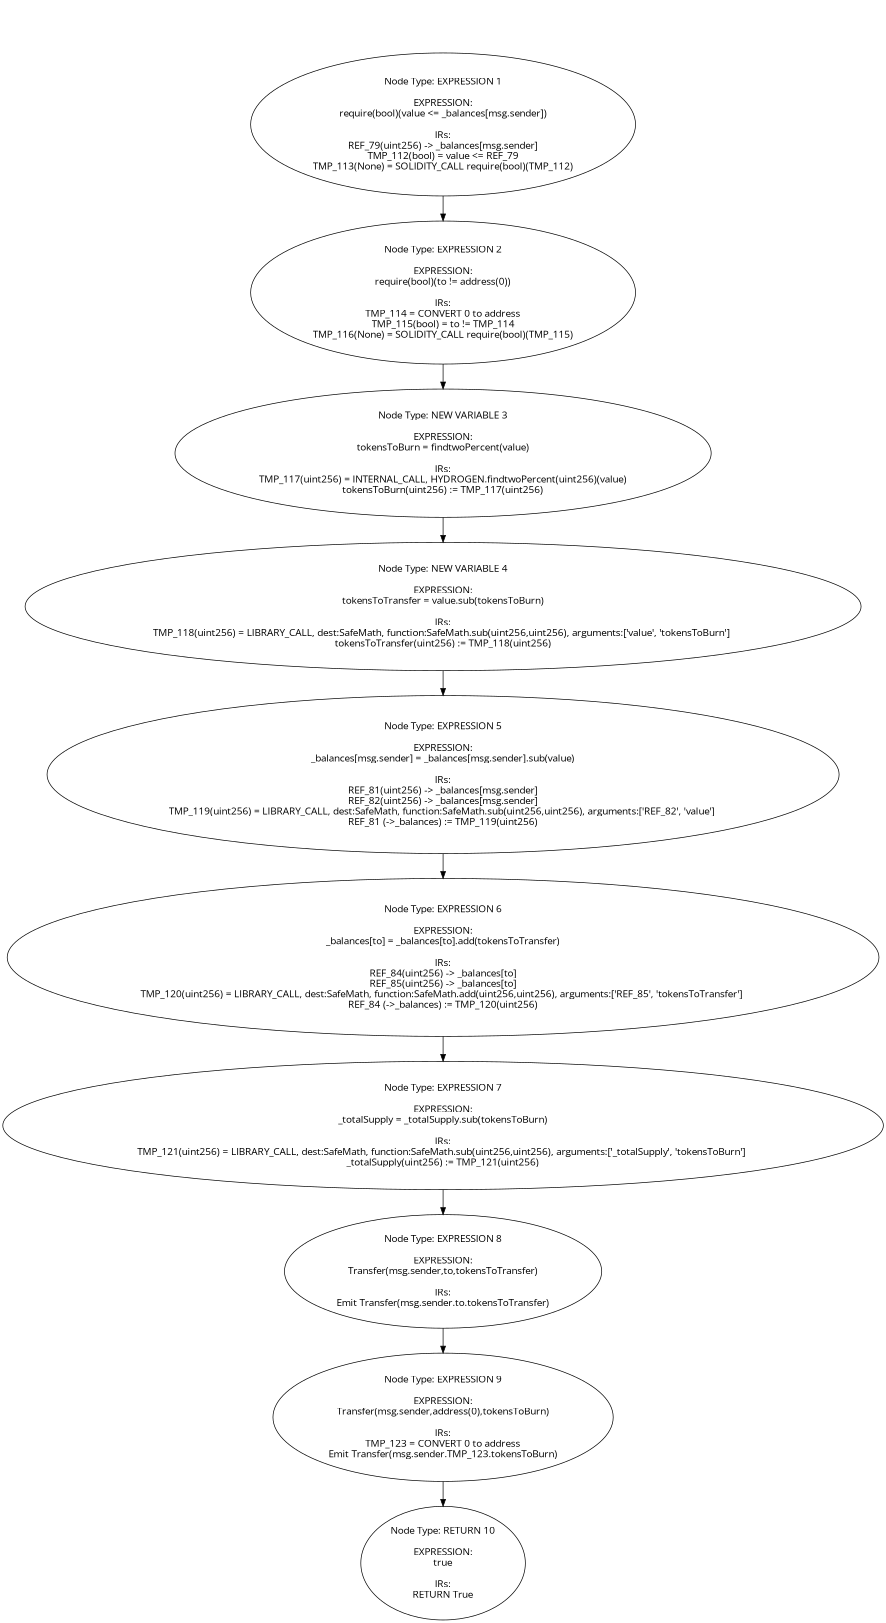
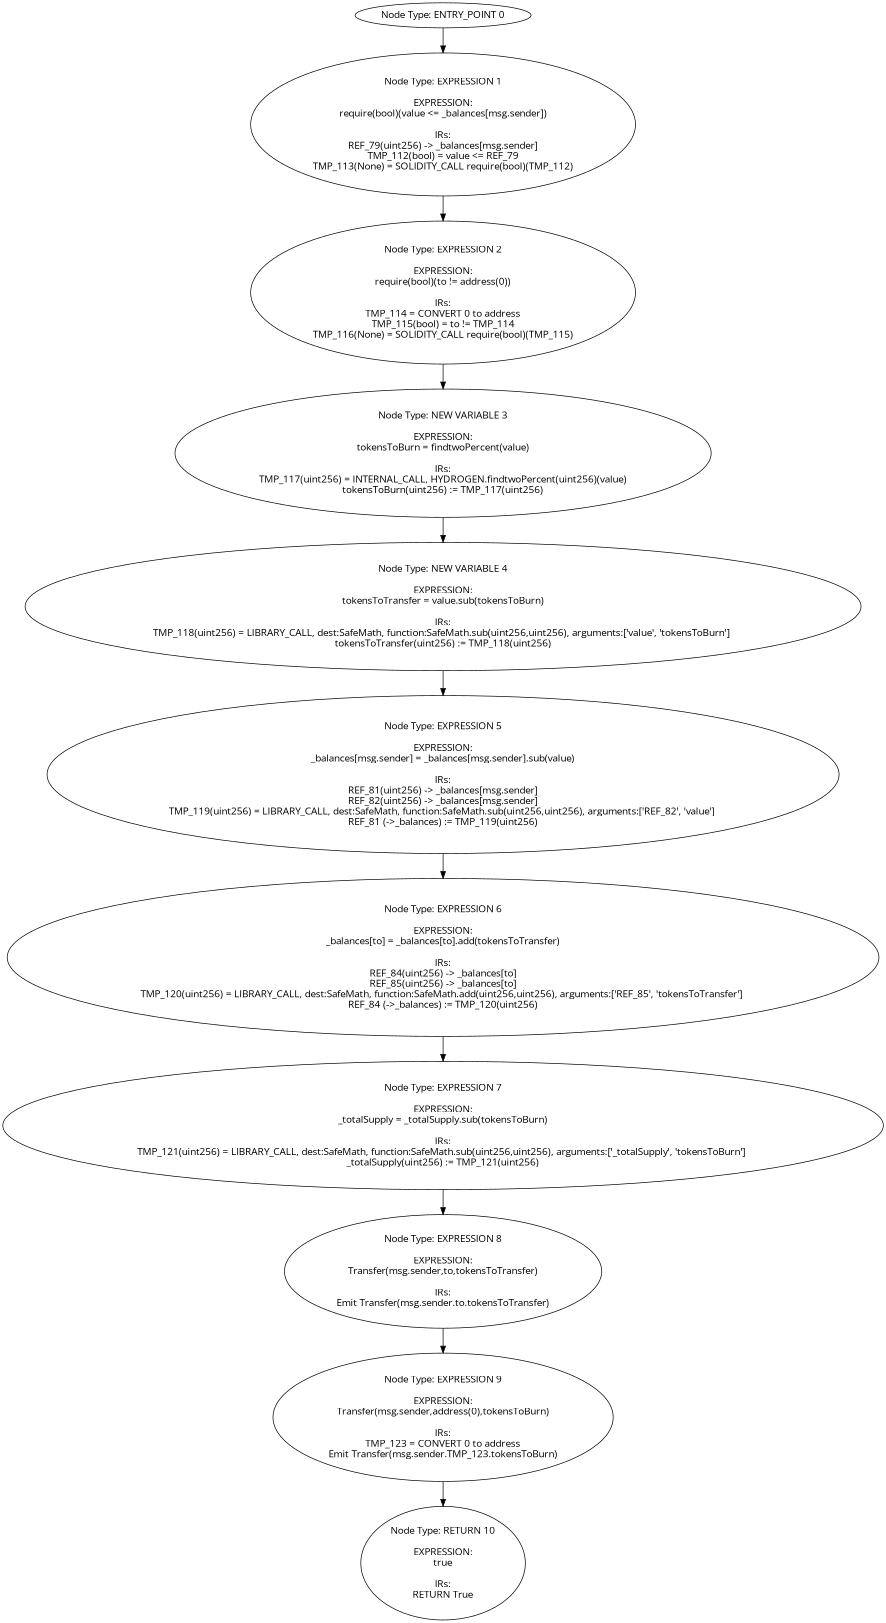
node "Node Type: ENTRY_POINT 0": added
